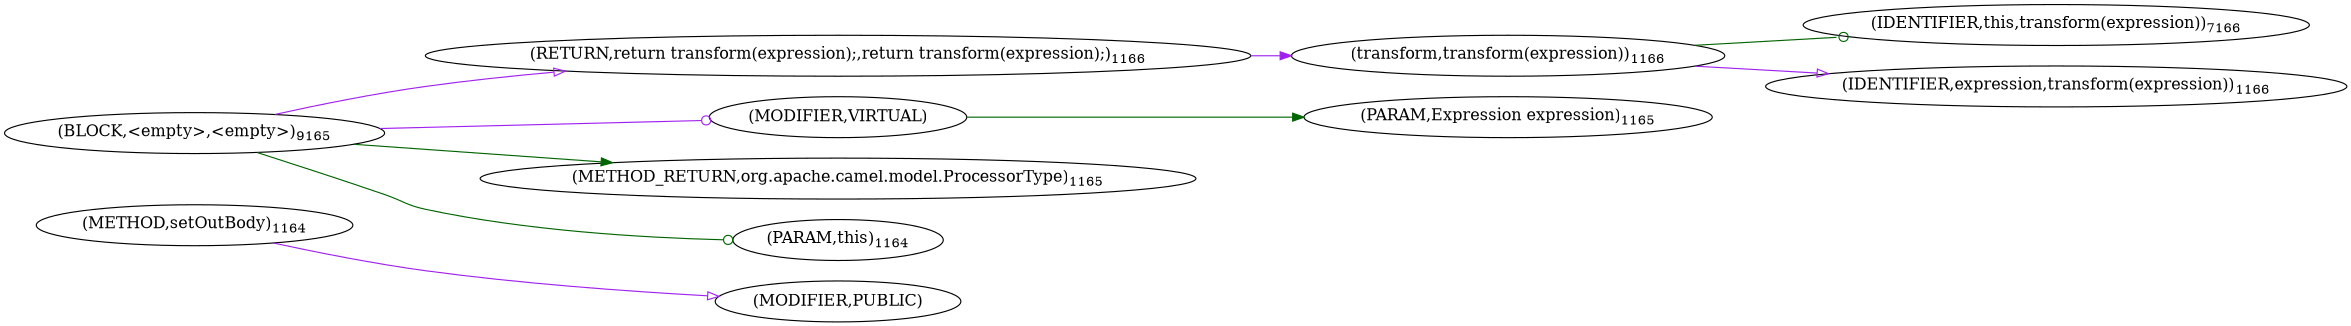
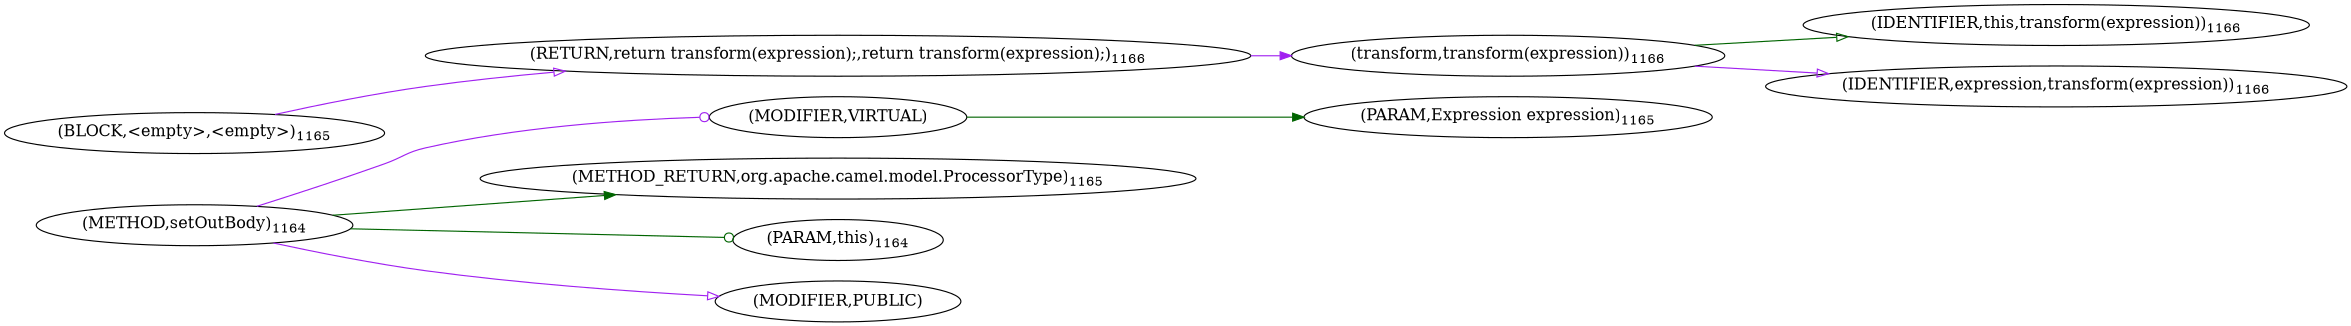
node "(IDENTIFIER,this,transform(expression))": text "7166" -> "1166"
edge "(transform,transform(expression))" -> "(IDENTIFIER,this,transform(expression))": arrowhead odot -> onormal
edge "(BLOCK,<empty>,<empty>)" -> "(MODIFIER,VIRTUAL)": now "(METHOD,setOutBody)" -> "(MODIFIER,VIRTUAL)"
node "(BLOCK,<empty>,<empty>)": text "9165" -> "1165"
edge "(BLOCK,<empty>,<empty>)" -> "(METHOD_RETURN,org.apache.camel.model.ProcessorType)": now "(METHOD,setOutBody)" -> "(METHOD_RETURN,org.apache.camel.model.ProcessorType)"
edge "(BLOCK,<empty>,<empty>)" -> "(PARAM,this)": now "(METHOD,setOutBody)" -> "(PARAM,this)"
